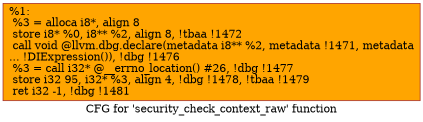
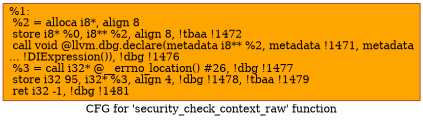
node "%1:": text "%3 = alloca i8*, align 8" -> "%2 = alloca i8*, align 8"
